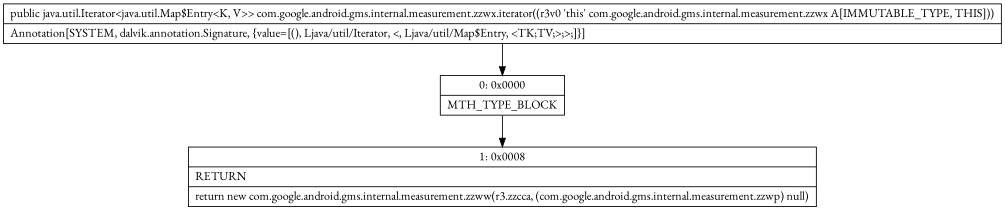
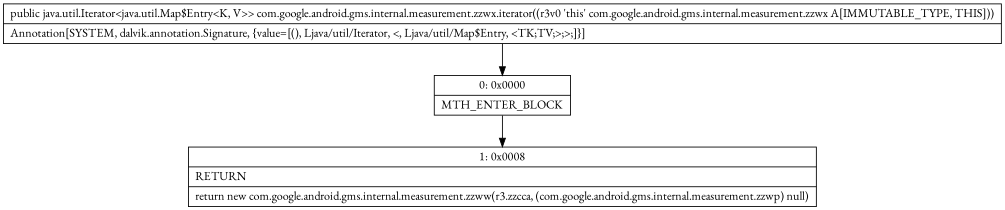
node "0: 0x0000": text "MTH_TYPE_BLOCK" -> "MTH_ENTER_BLOCK"
